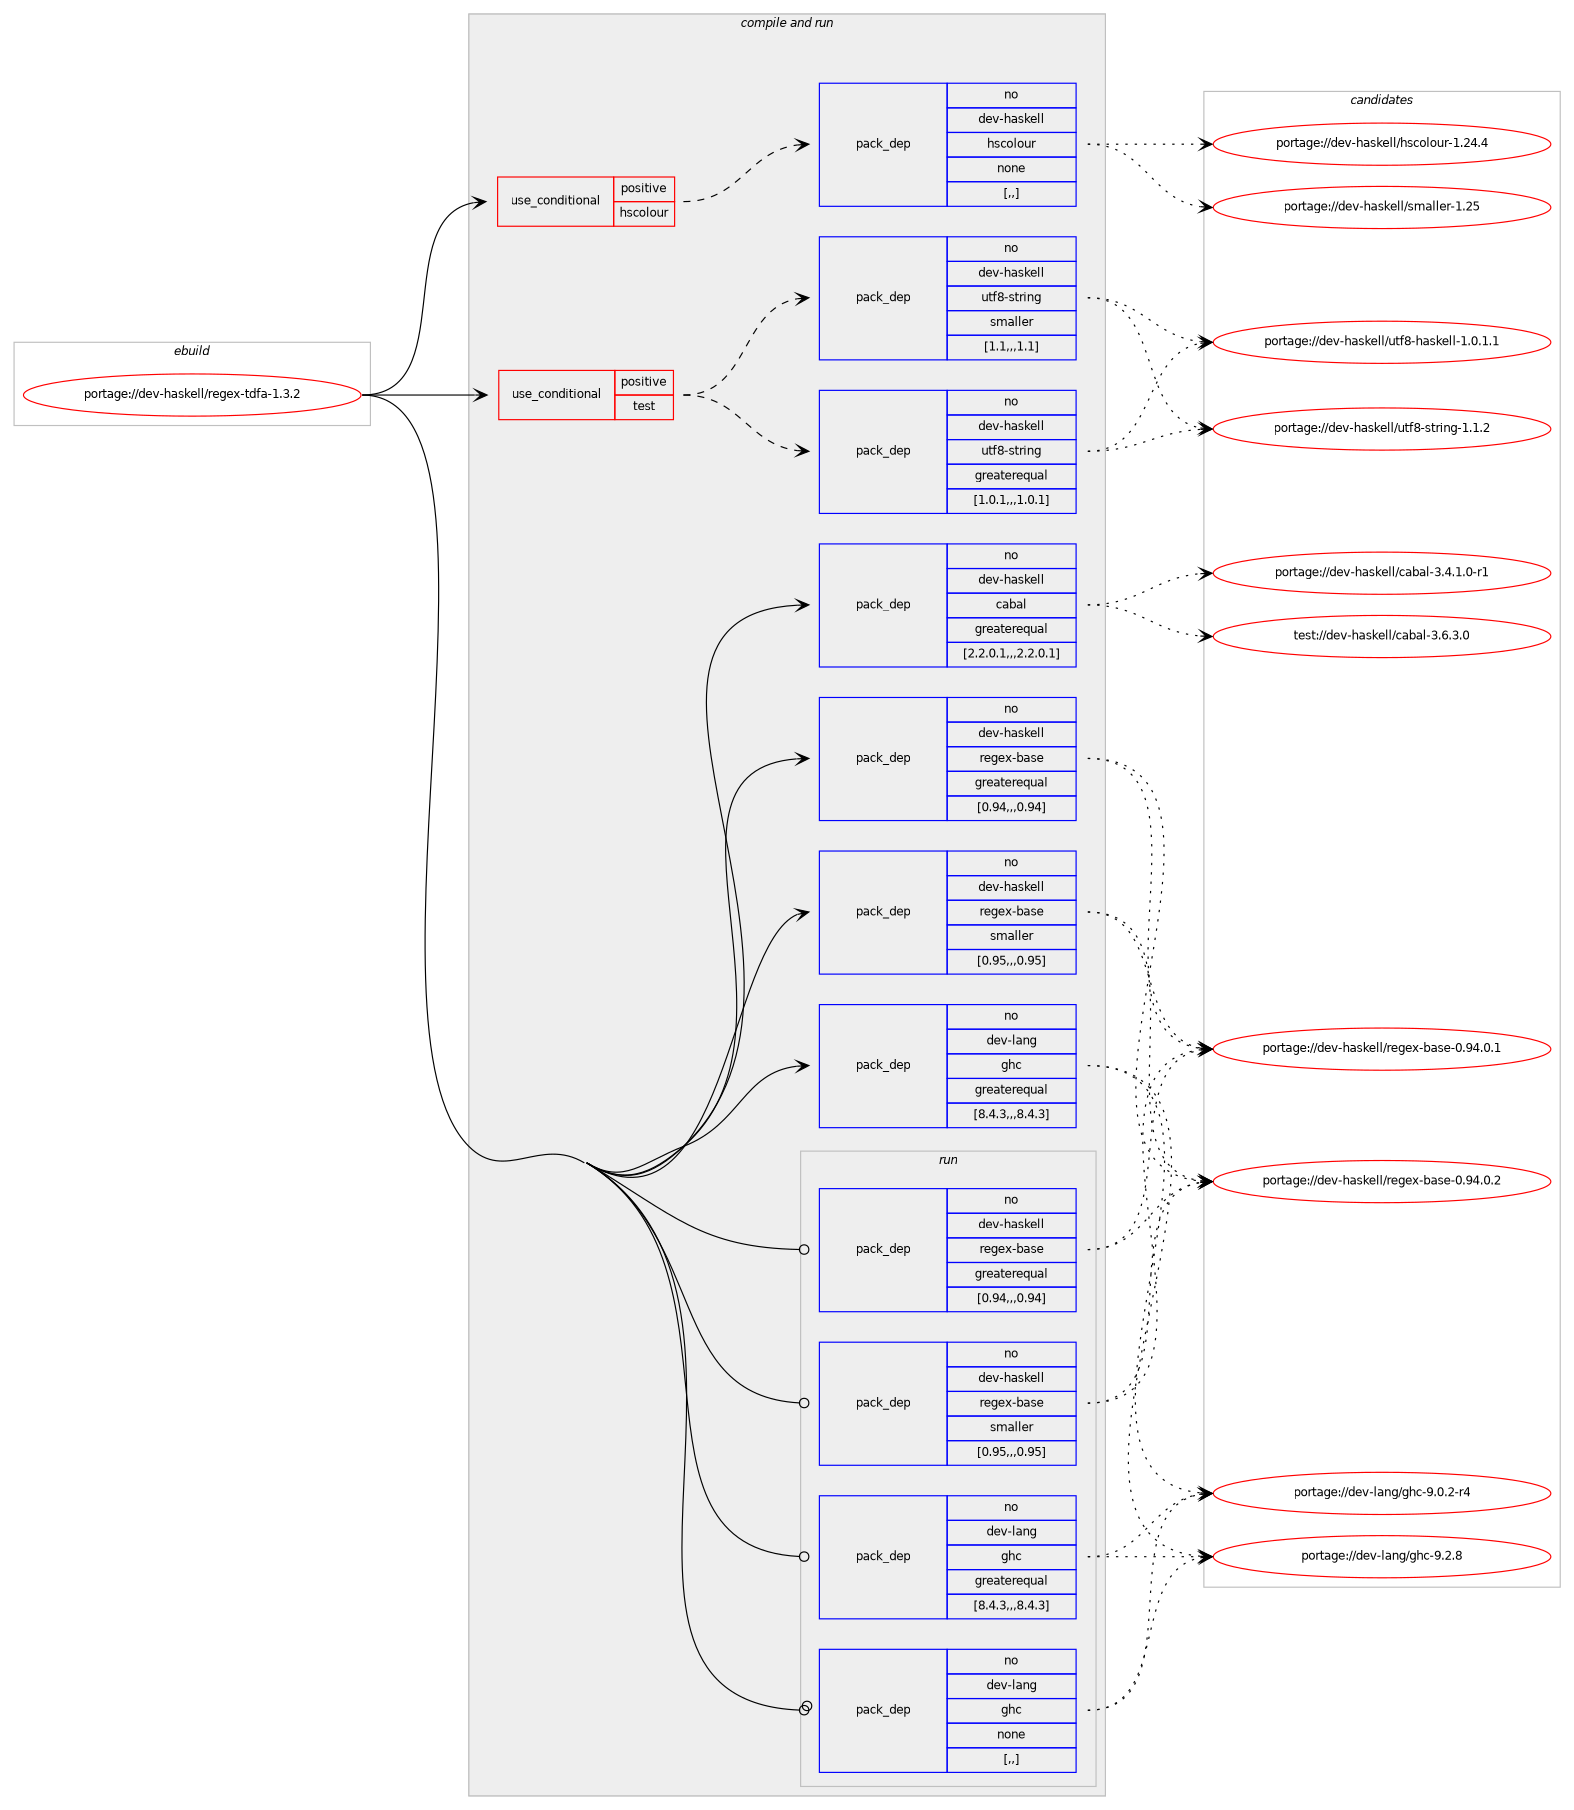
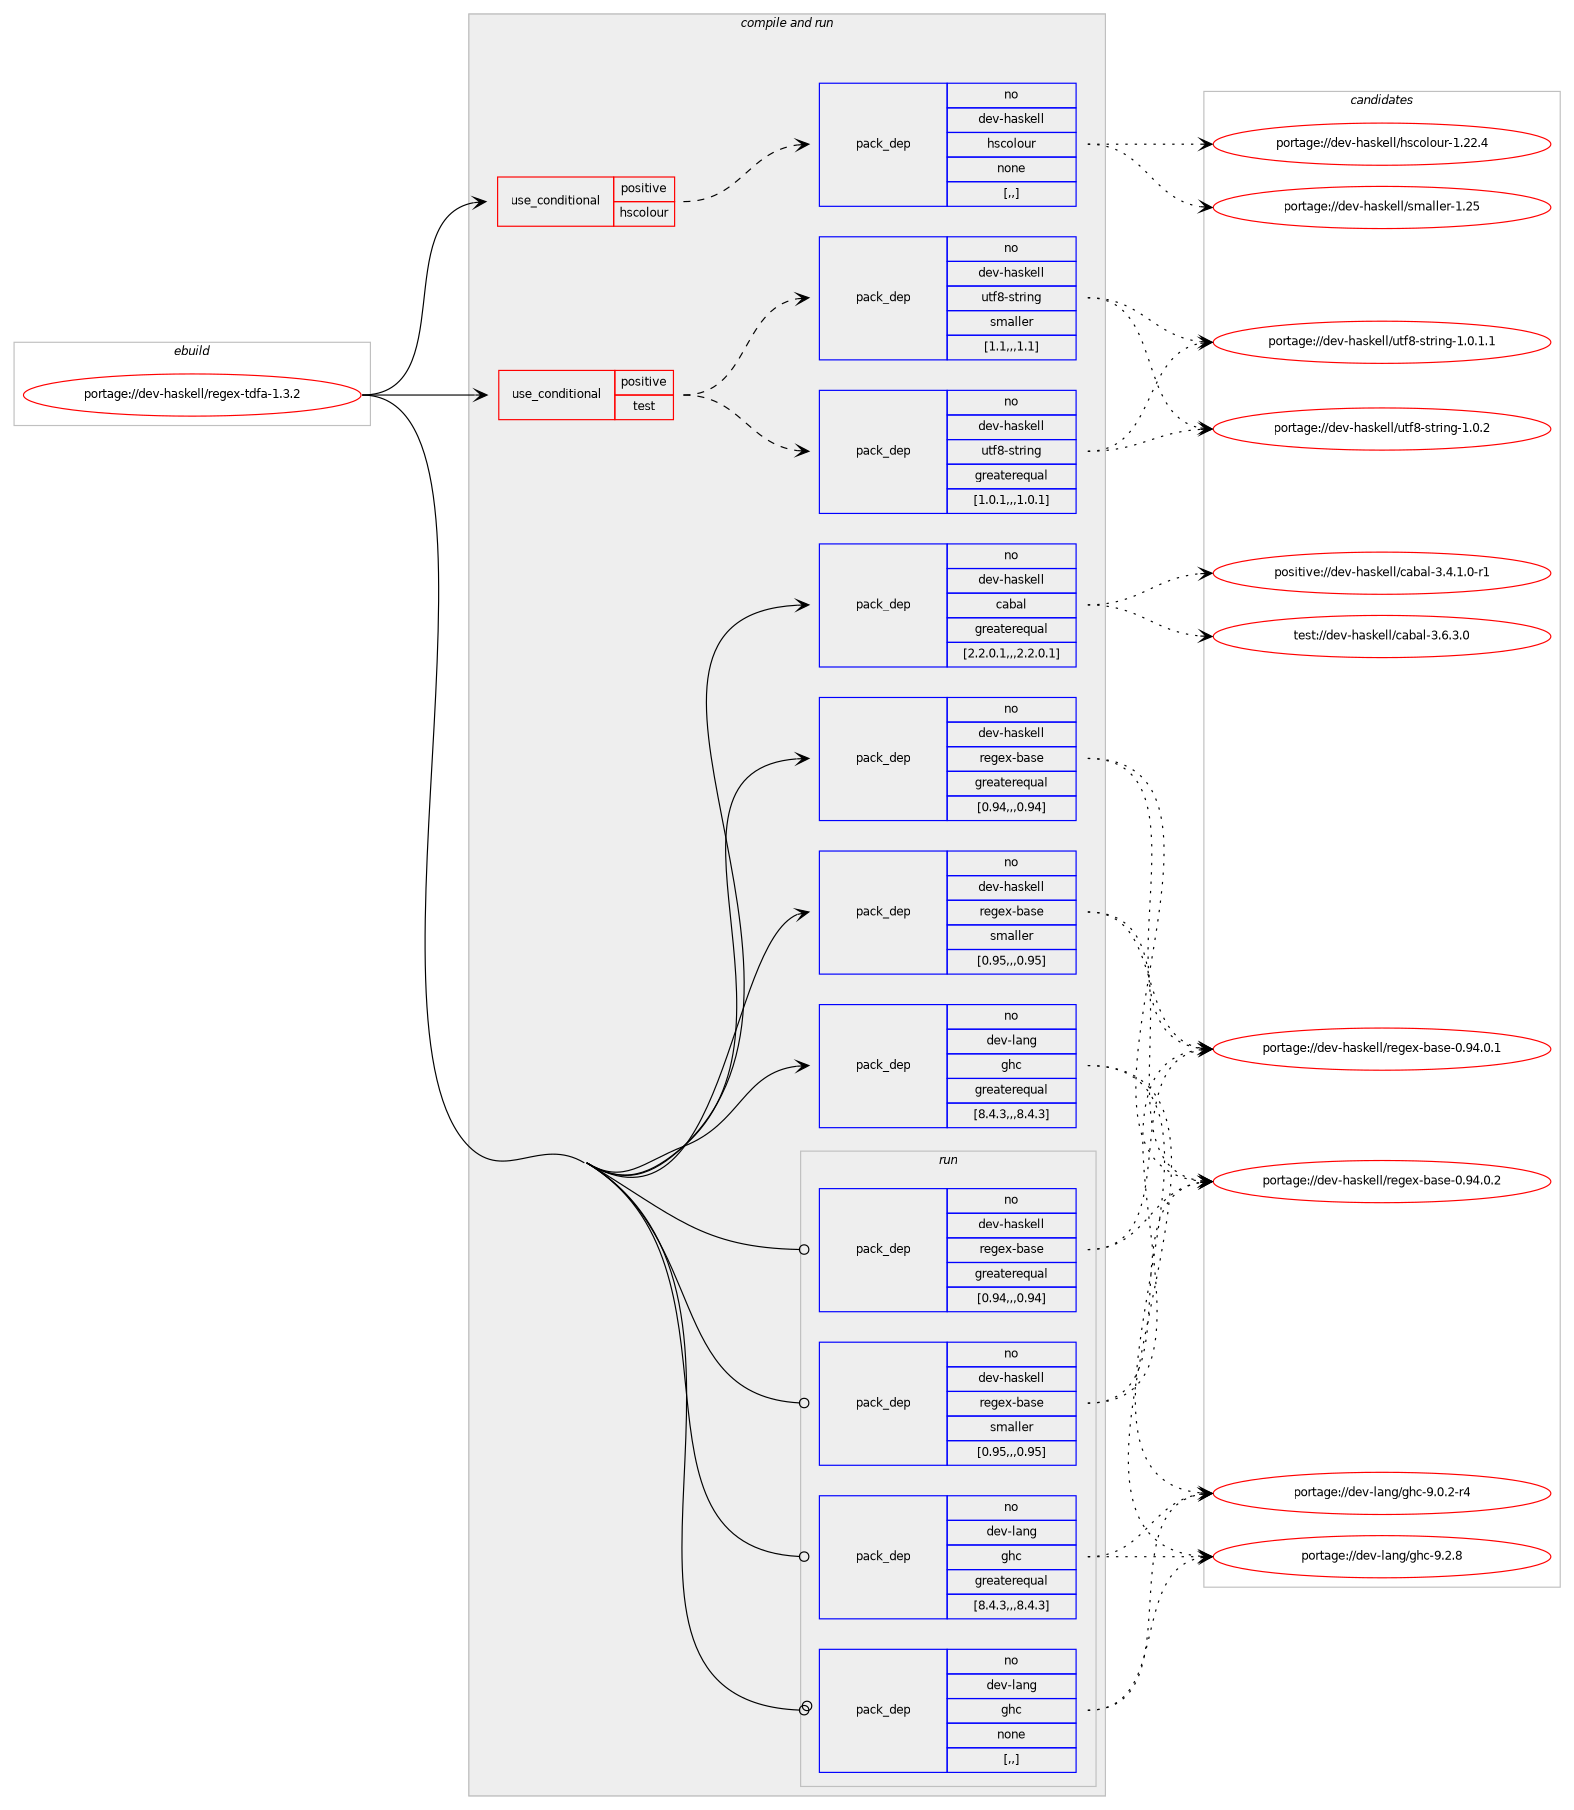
node "portage://dev-haskell/hscolour-1.24.4": label "portage://dev-haskell/hscolour-1.24.4" -> "portage://dev-haskell/hscolour-1.22.4"
node "portage://dev-haskell/utf8-haskell-1.0.1.1": label "portage://dev-haskell/utf8-haskell-1.0.1.1" -> "portage://dev-haskell/utf8-string-1.0.1.1"
node "portage://dev-haskell/utf8-string-1.1.2": label "portage://dev-haskell/utf8-string-1.1.2" -> "portage://dev-haskell/utf8-string-1.0.2"
node "portage://dev-haskell/cabal-3.4.1.0-r1": label "portage://dev-haskell/cabal-3.4.1.0-r1" -> "positive://dev-haskell/cabal-3.4.1.0-r1"
